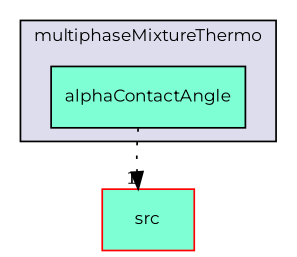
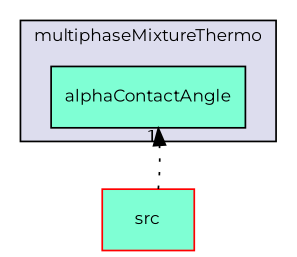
edge "alphaContactAngle" -> "src": reversed
